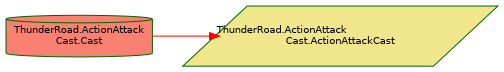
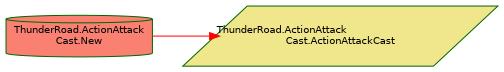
node "ThunderRoad.ActionAttack Cast.Cast": label "ThunderRoad.ActionAttack Cast.Cast" -> "ThunderRoad.ActionAttack Cast.New"
